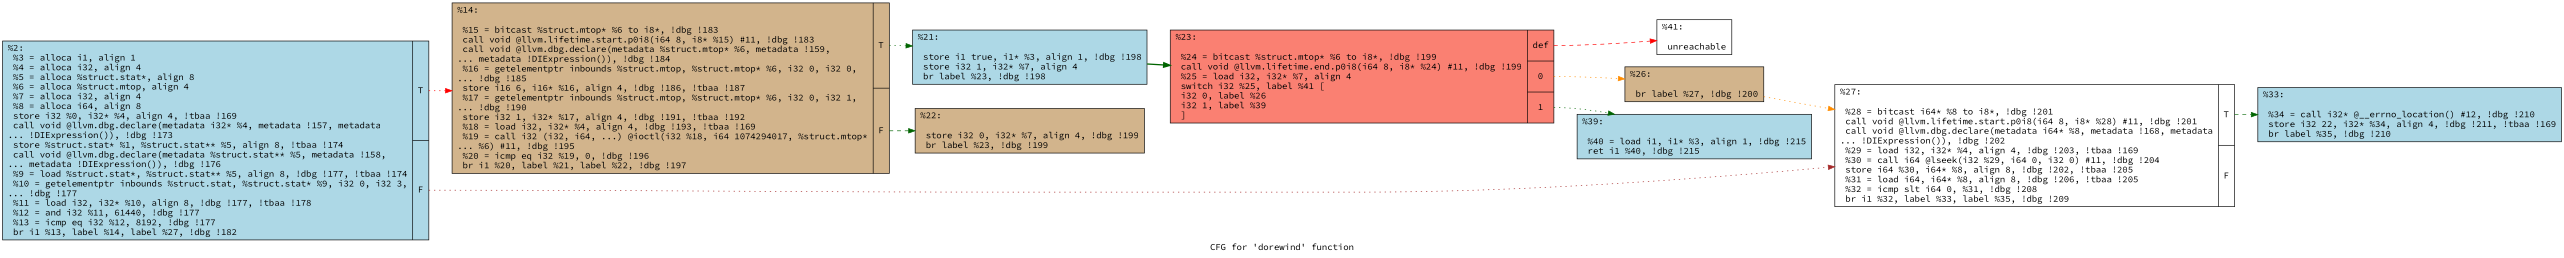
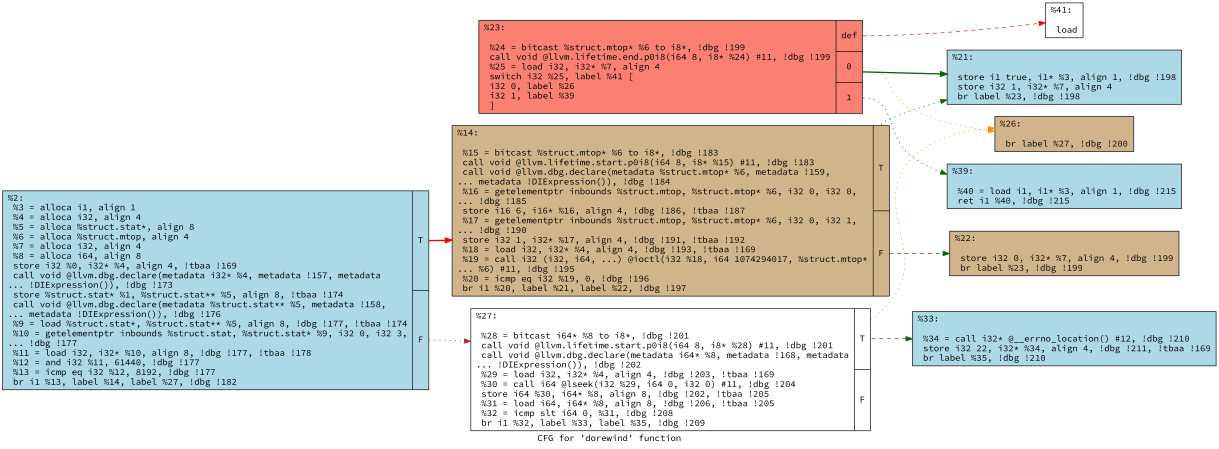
node "%41:": text "unreachable" -> "load"
edge "%21:" -> "%23:": reversed
edge "%2:" -> "%14:": style dotted -> bold
edge "%26:" -> "%27:": reversed
